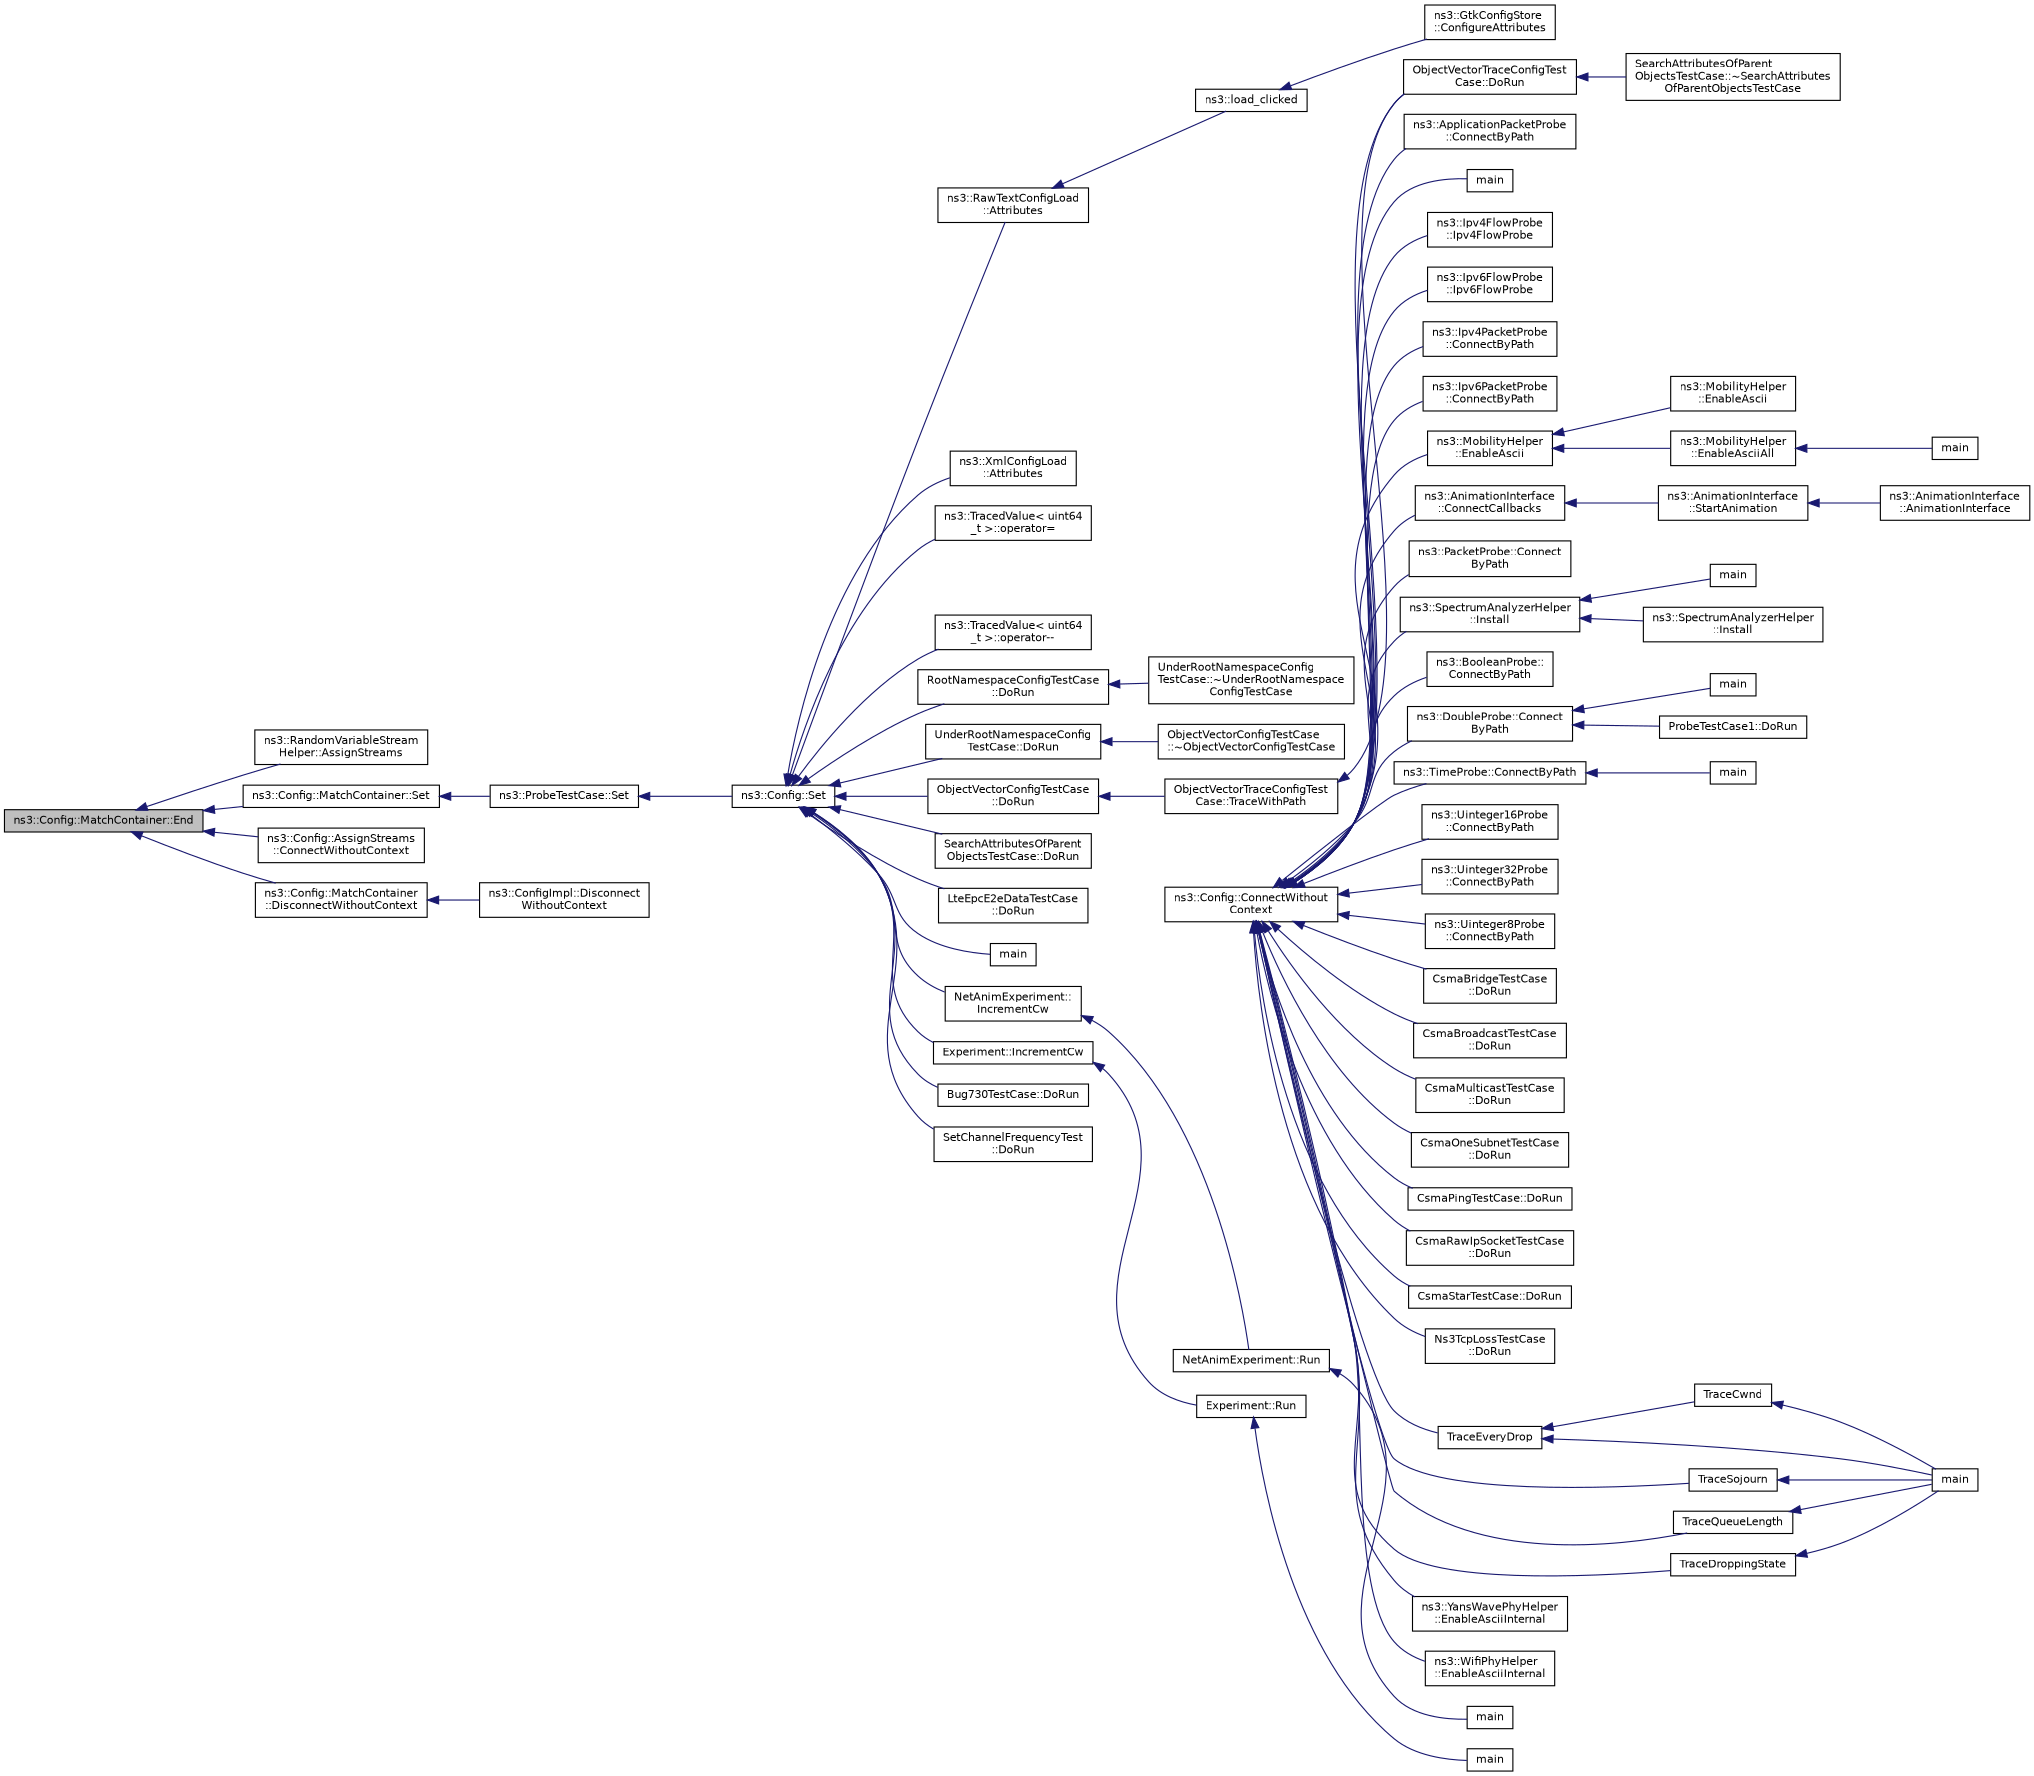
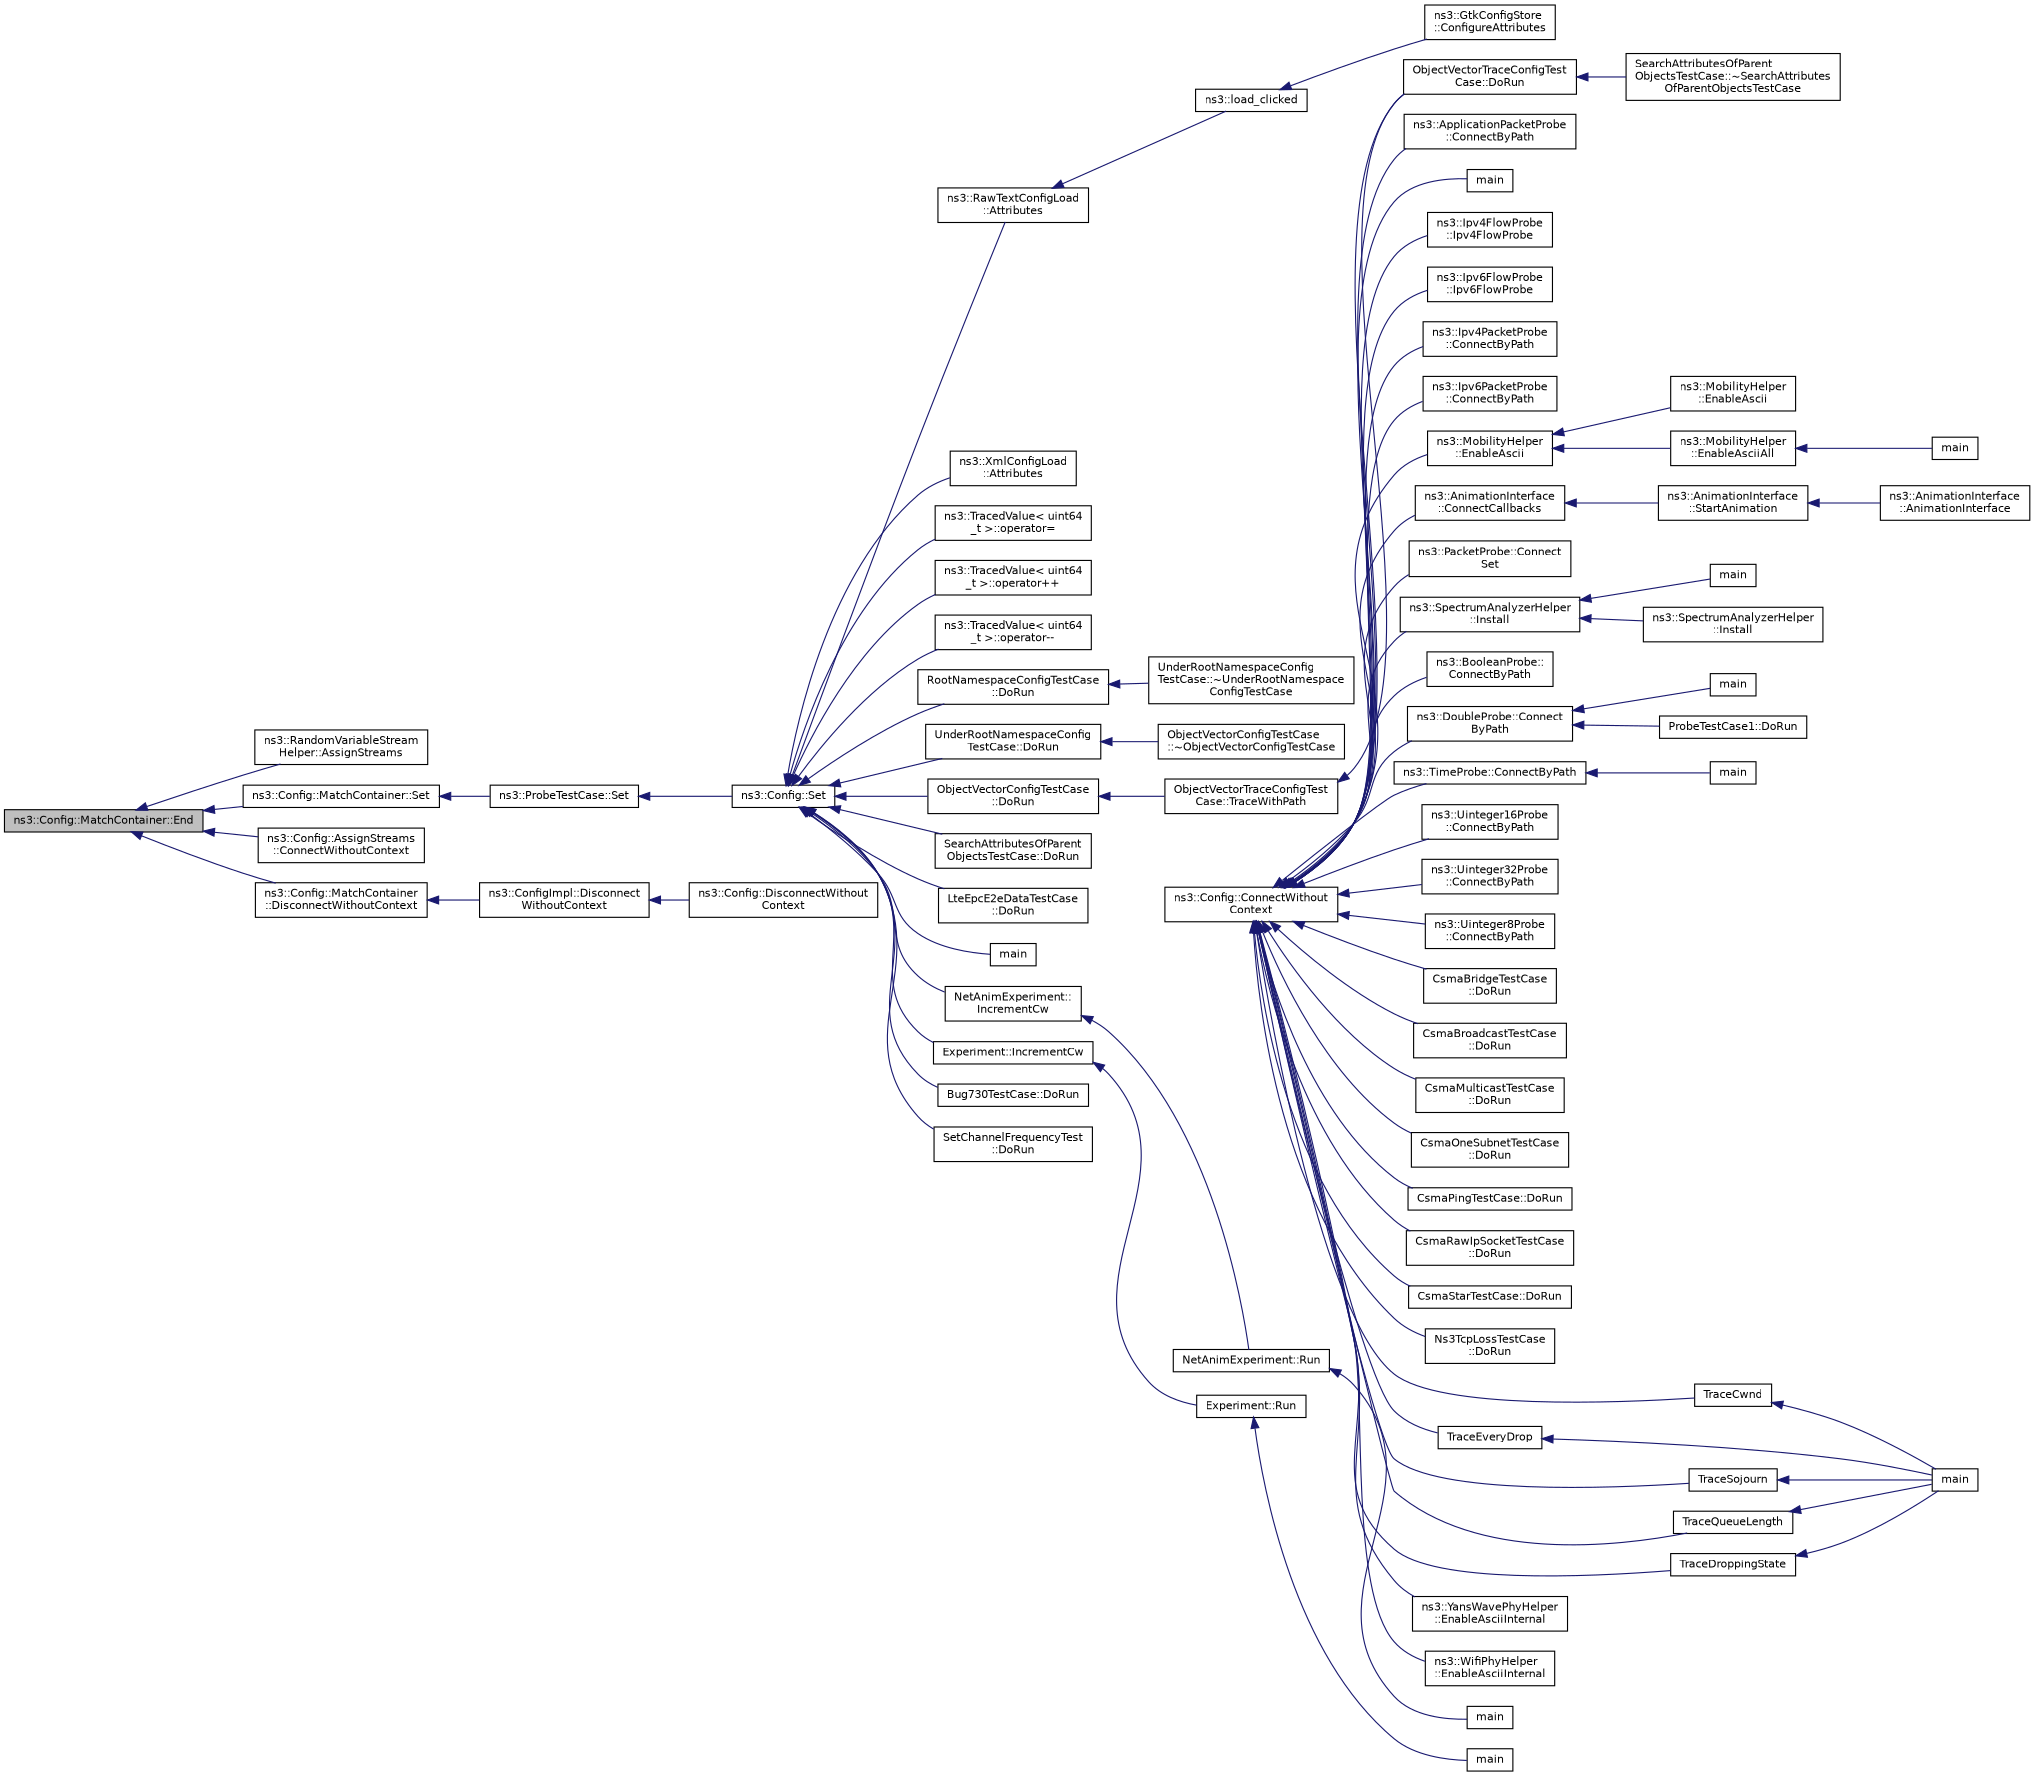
node "ns3::PacketProbe::Connect ByPath": label "ns3::PacketProbe::Connect ByPath" -> "ns3::PacketProbe::Connect Set"
node "ns3::TracedValue< uint64 _t >::operator++": added
node "ns3::Config::DisconnectWithout Context": added
edge "TraceCwnd" -> "TraceEveryDrop": now "TraceCwnd" -> "ns3::Config::ConnectWithout Context"
